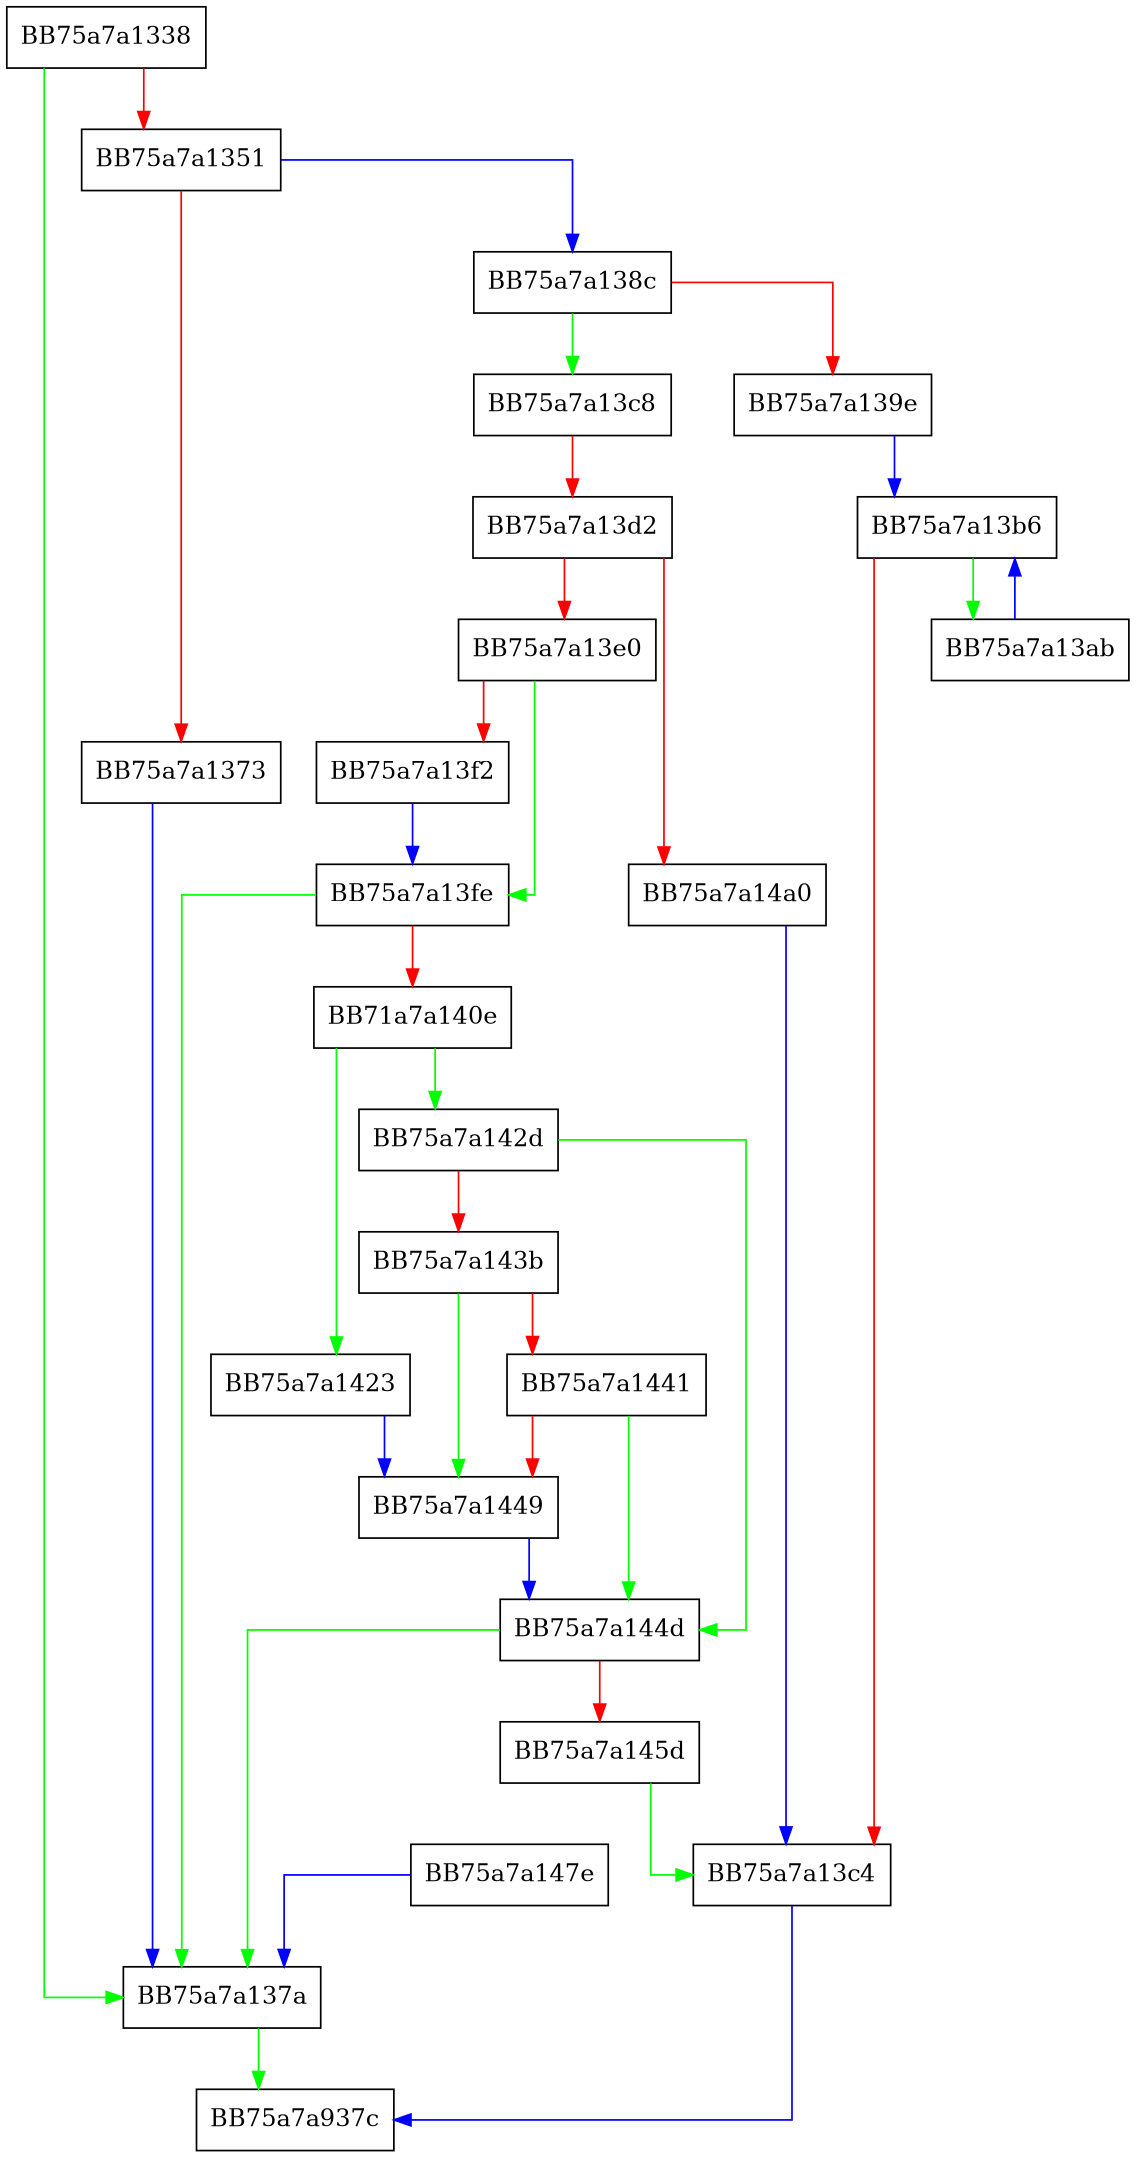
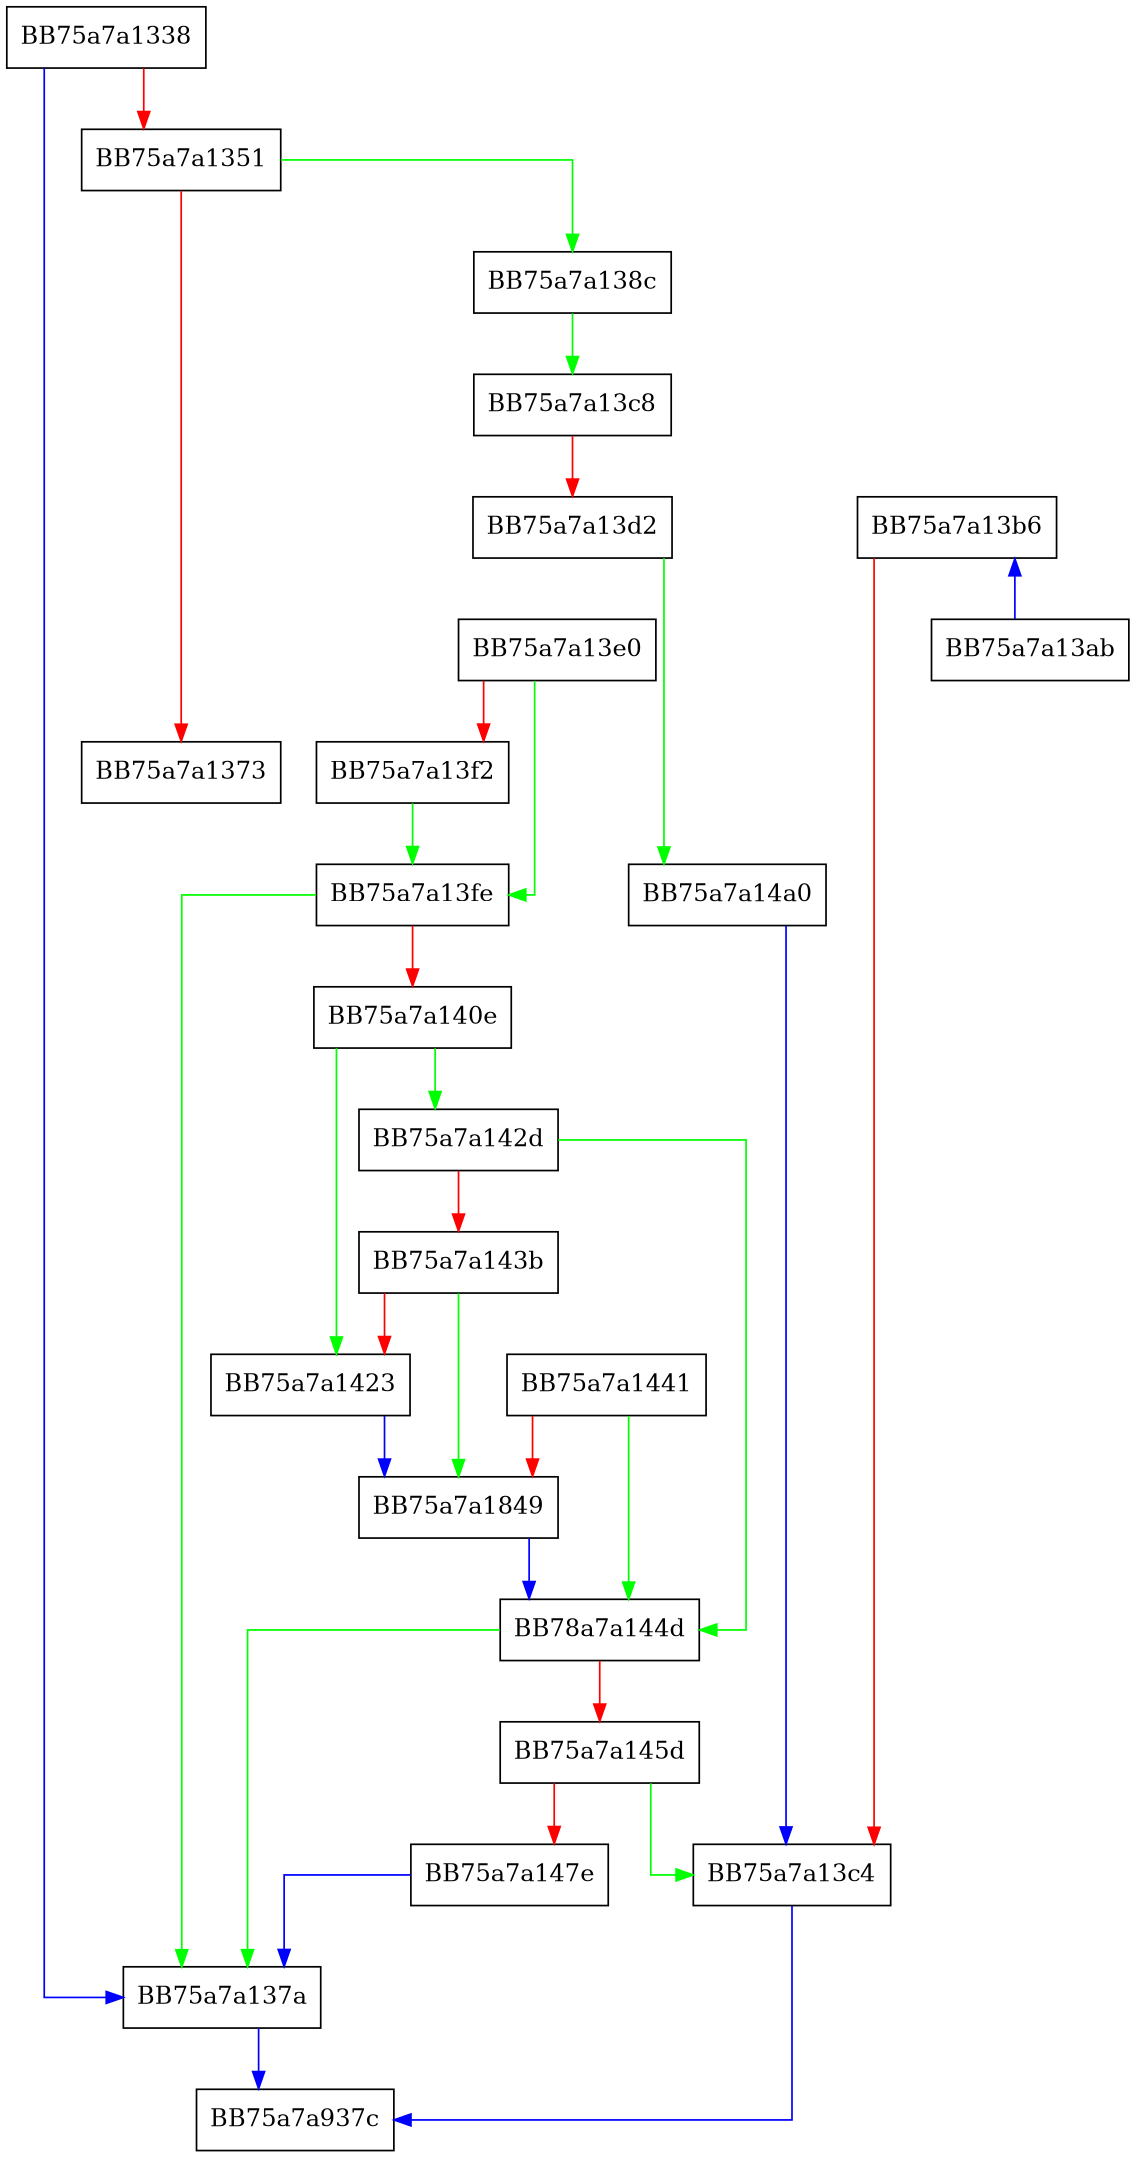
edge "BB75a7a1351" -> "BB75a7a138c": color blue -> green
node "BB75a7a139e": removed
edge "BB75a7a13d2" -> "BB75a7a13e0": removed
edge "BB75a7a13b6" -> "BB75a7a13ab": removed
edge "BB75a7a13d2" -> "BB75a7a14a0": color red -> green
edge "BB75a7a13f2" -> "BB75a7a13fe": color blue -> green
node "BB71a7a140e": label "BB71a7a140e" -> "BB75a7a140e"
edge "BB75a7a1338" -> "BB75a7a137a": color green -> blue
edge "BB75a7a143b" -> "BB75a7a1441": now "BB75a7a143b" -> "BB75a7a1423"
edge "BB75a7a1373" -> "BB75a7a137a": removed
node "BB75a7a1449": label "BB75a7a1449" -> "BB75a7a1849"
node "BB75a7a144d": label "BB75a7a144d" -> "BB78a7a144d"
edge "BB75a7a145d" -> "BB75a7a147e": added
edge "BB75a7a137a" -> "BB75a7a937c": color green -> blue
